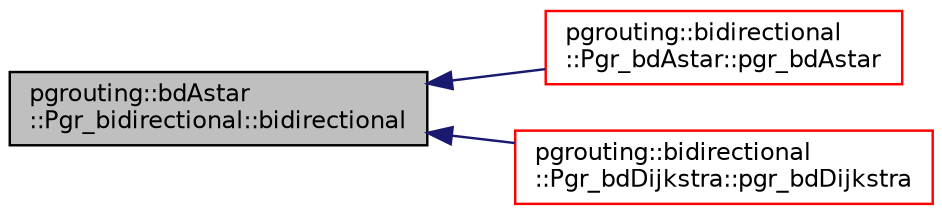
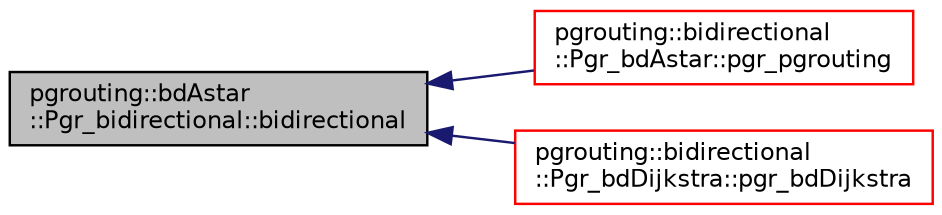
node "pgrouting::bidirectional ::Pgr_bdAstar::pgr_bdAstar": label "pgrouting::bidirectional ::Pgr_bdAstar::pgr_bdAstar" -> "pgrouting::bidirectional ::Pgr_bdAstar::pgr_pgrouting"
